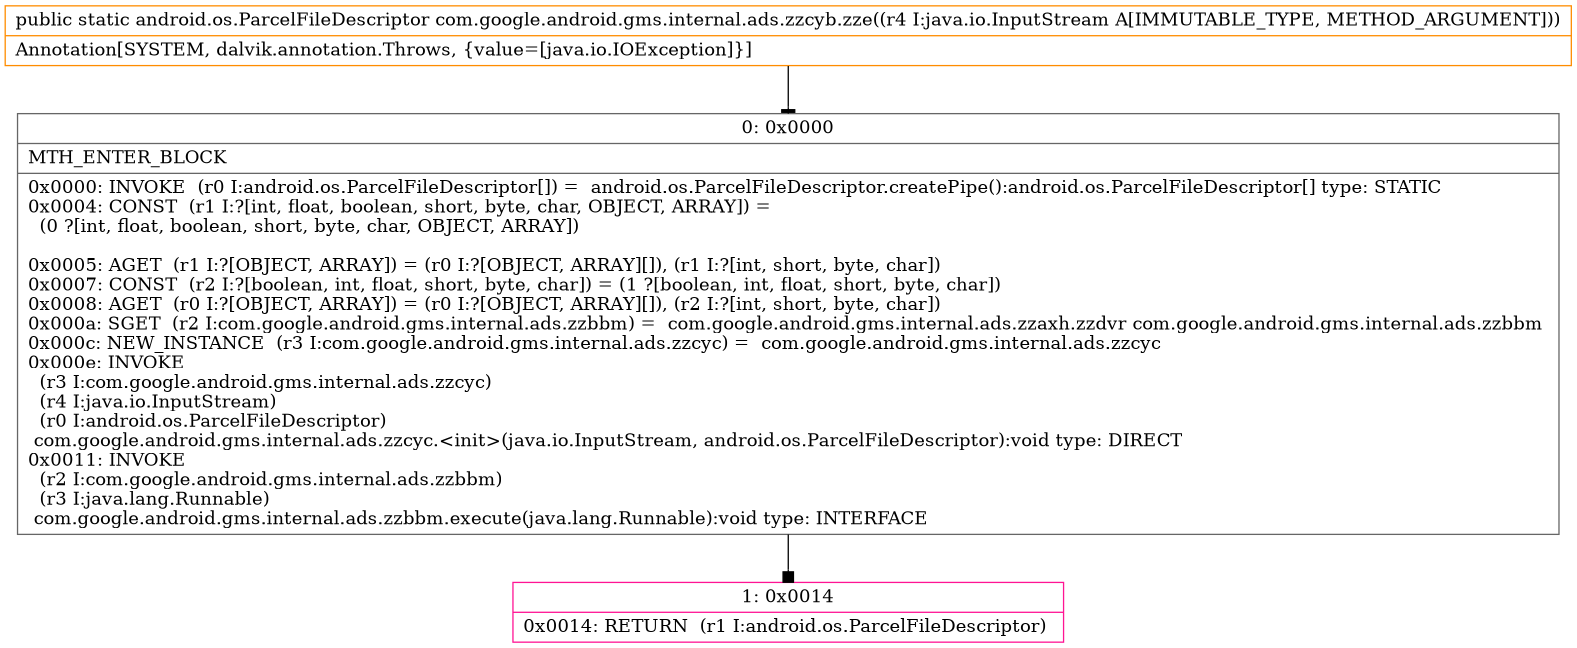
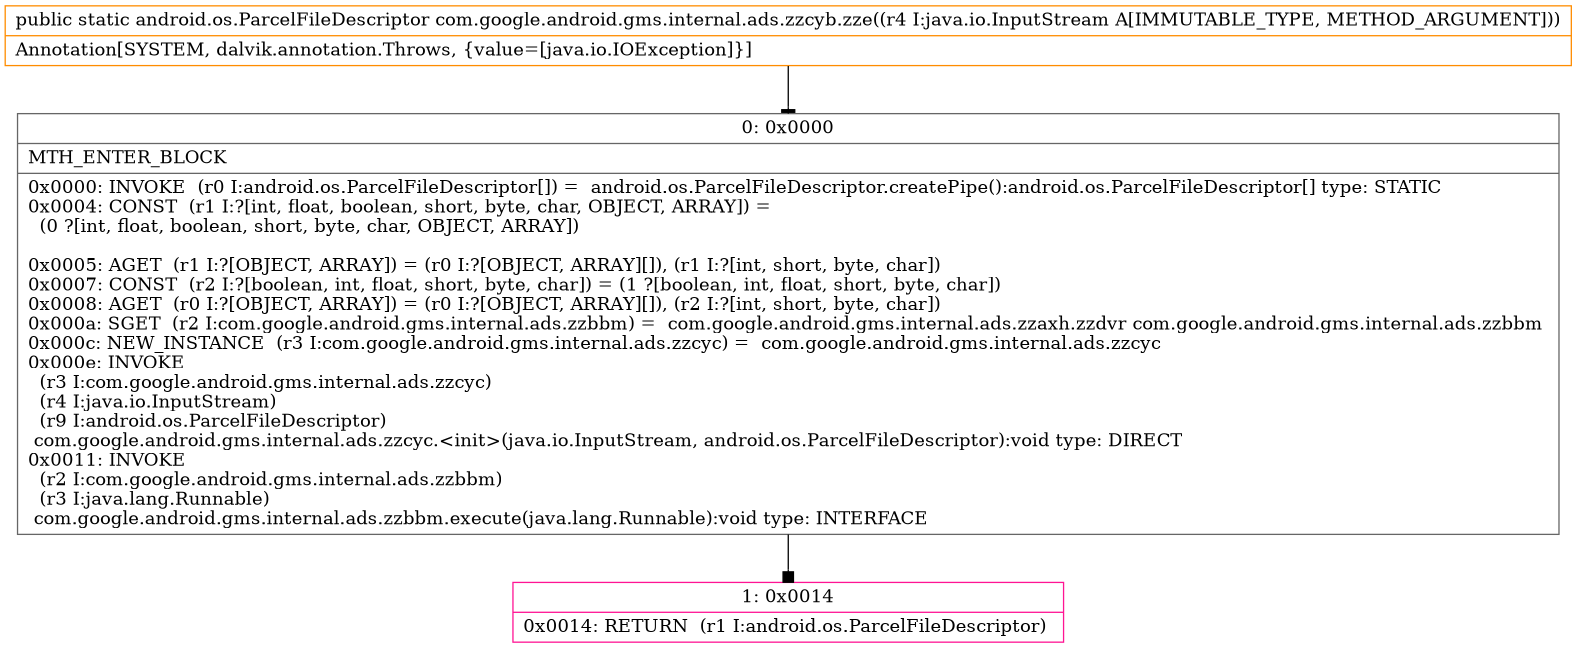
node "0: 0x0000": text "(r0 I:android.os.ParcelFileDescriptor)" -> "(r9 I:android.os.ParcelFileDescriptor)"
